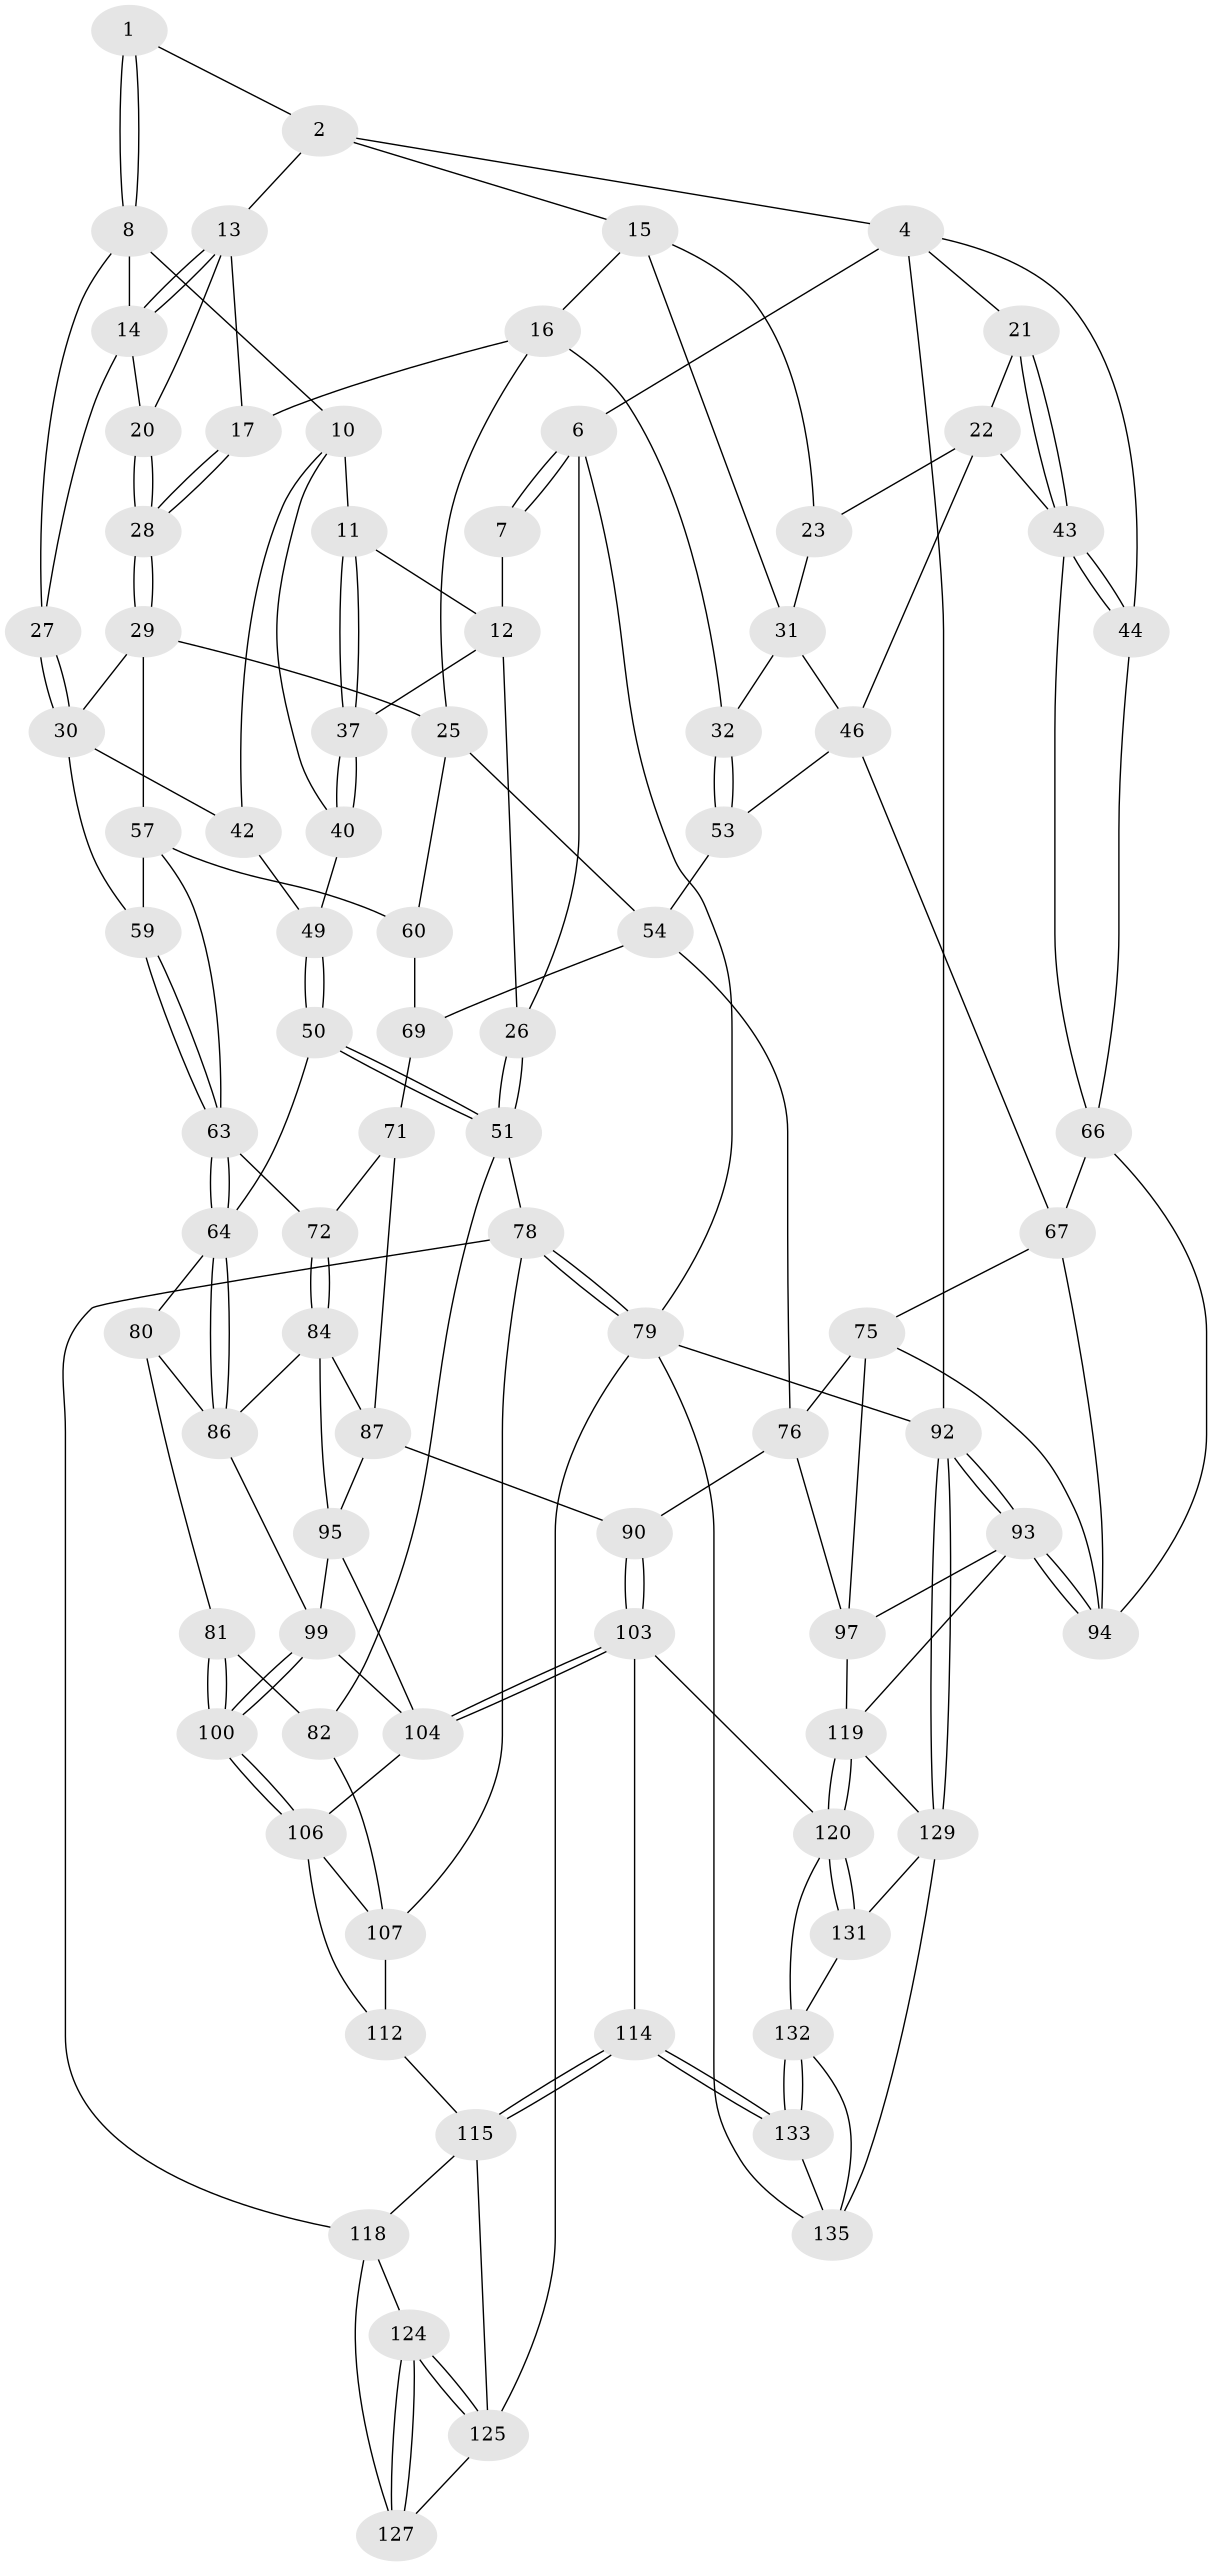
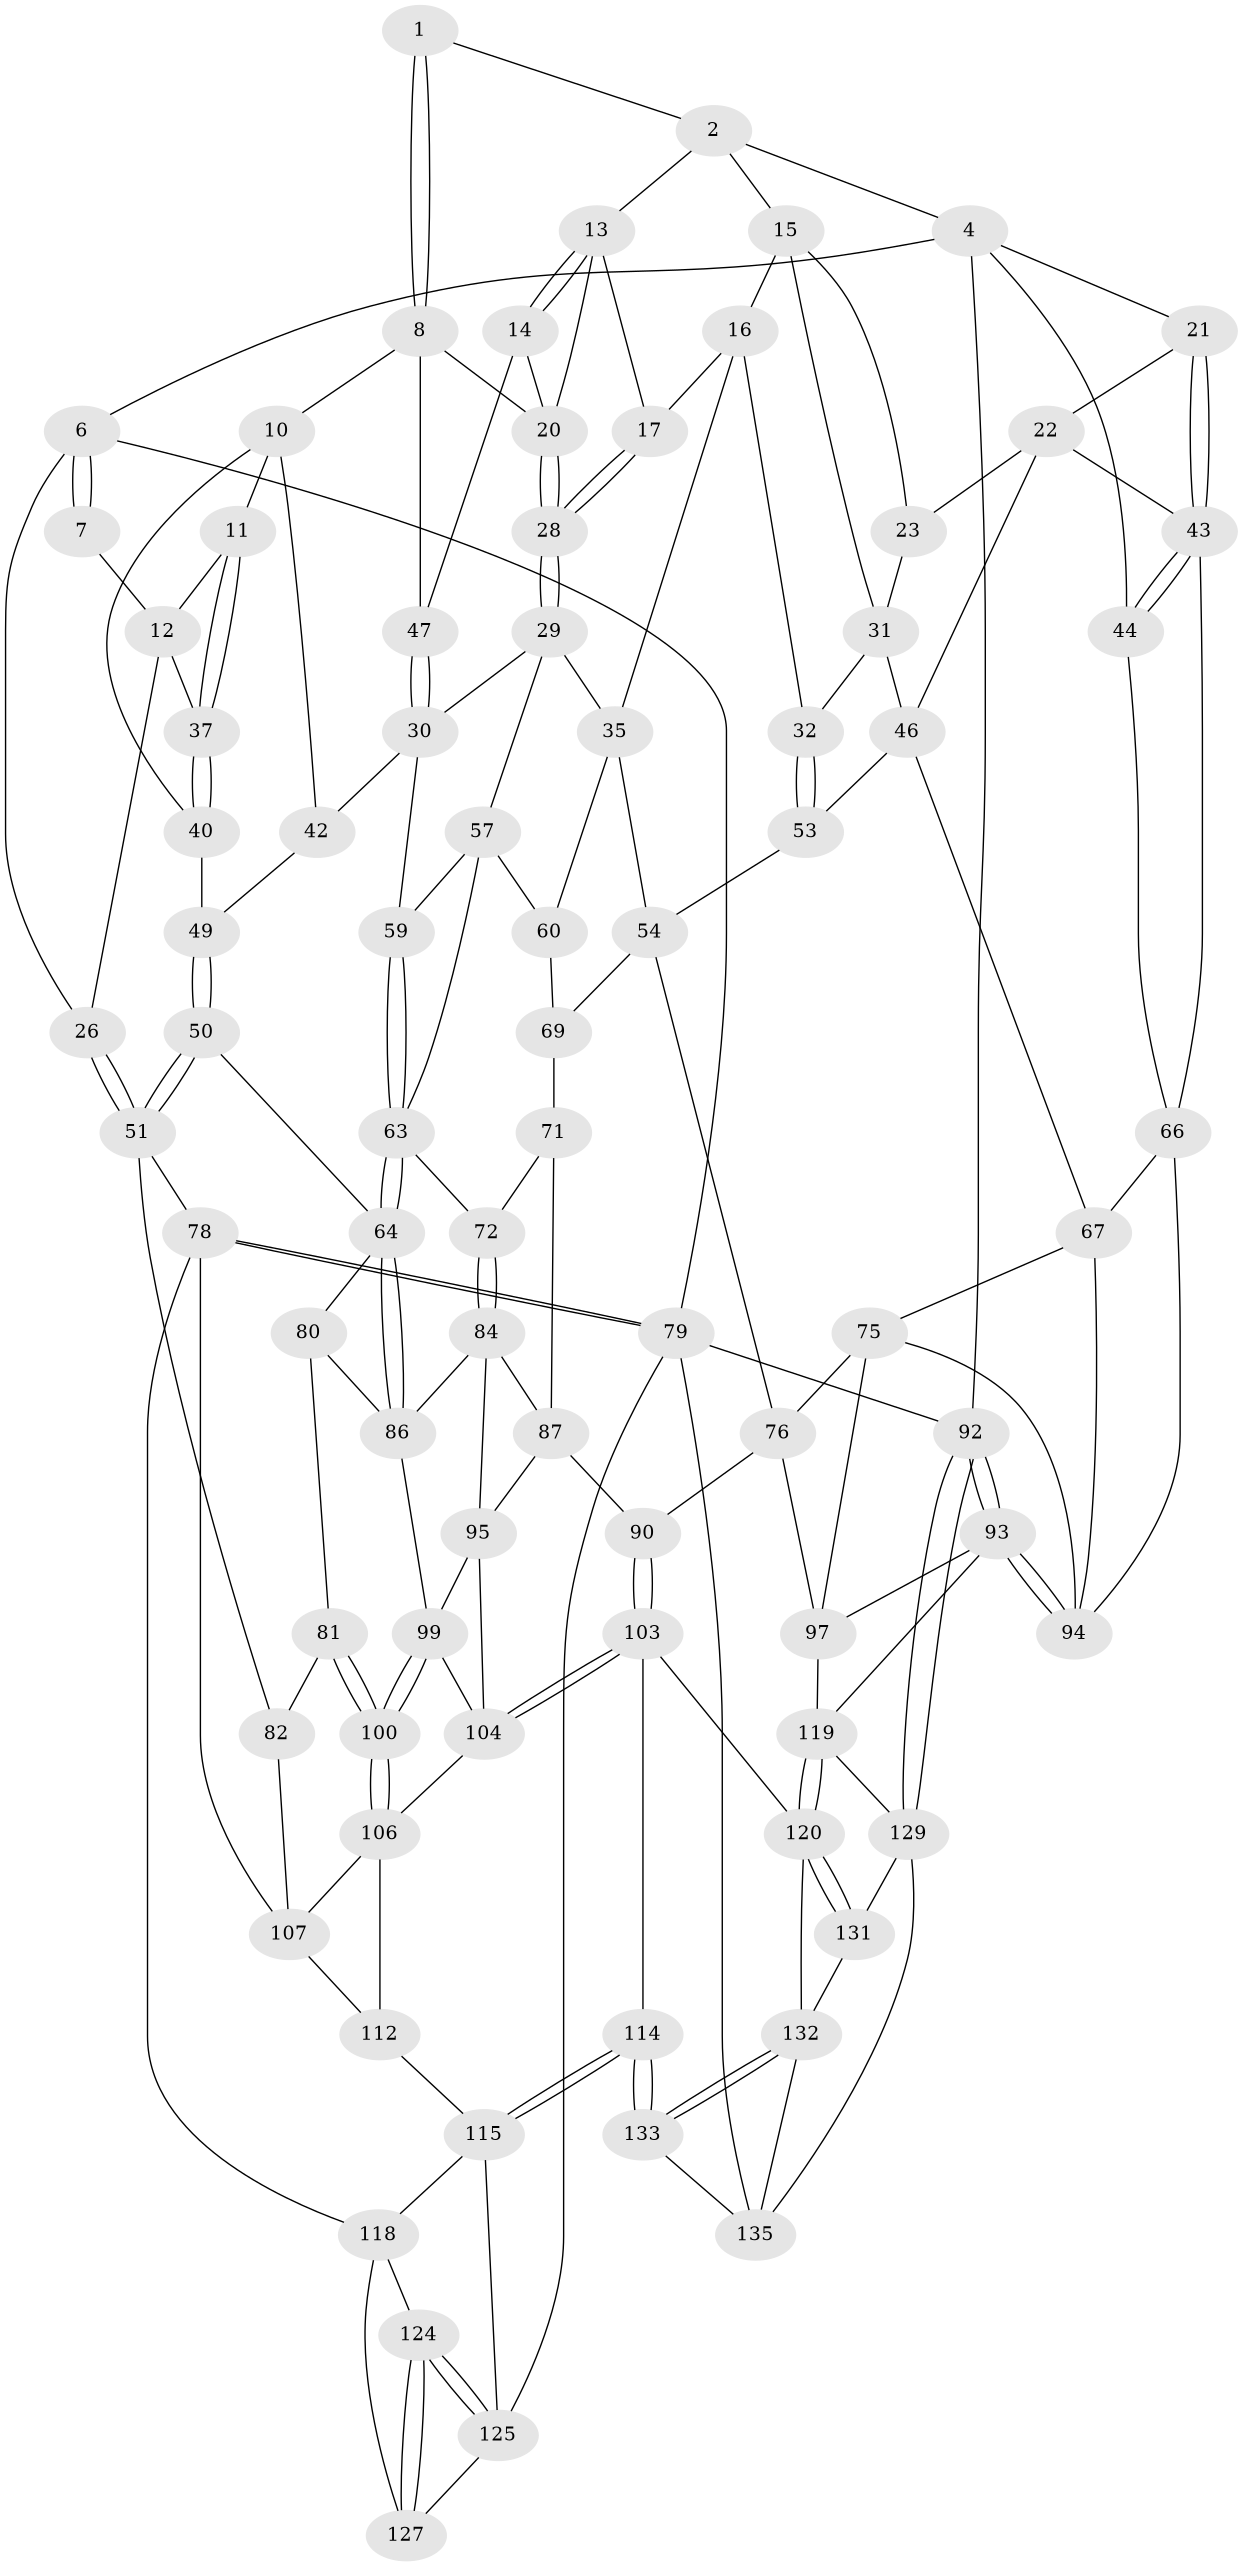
edge "8" -- "14": now "8" -- "20"
node "27": label "27" -> "47"
node "25": label "25" -> "35"
